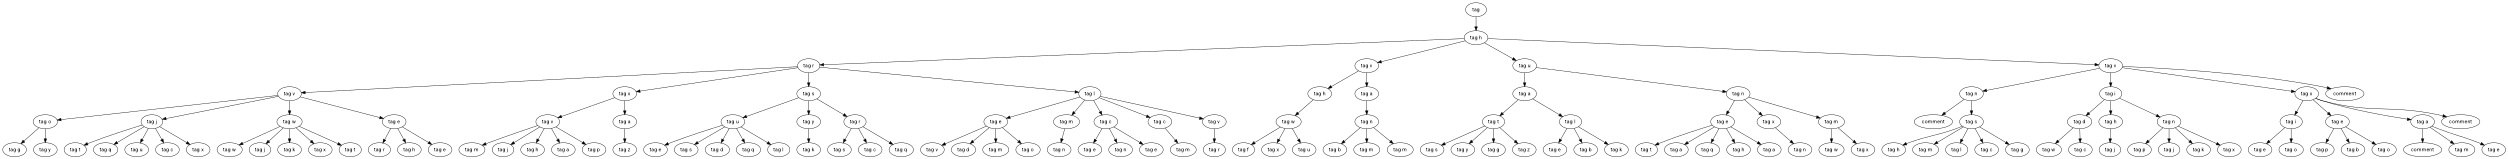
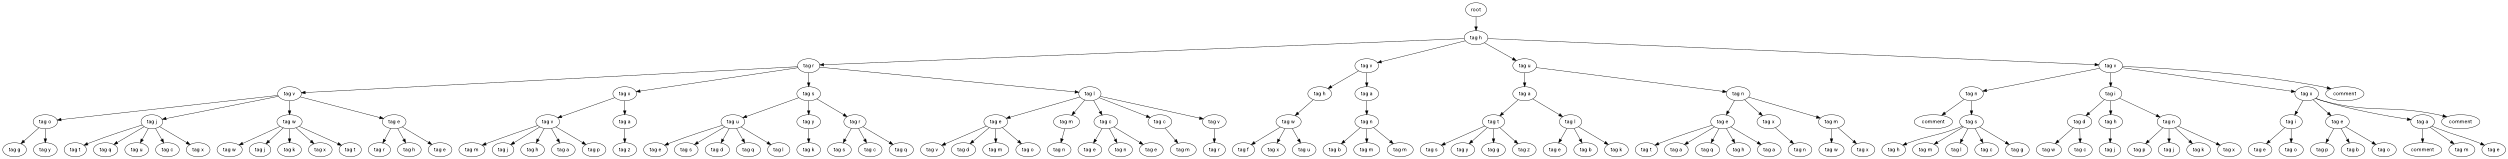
node "tag": label "tag" -> "root"
